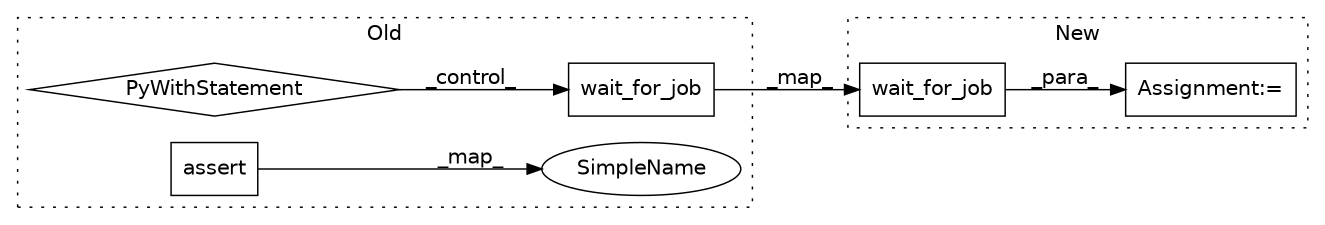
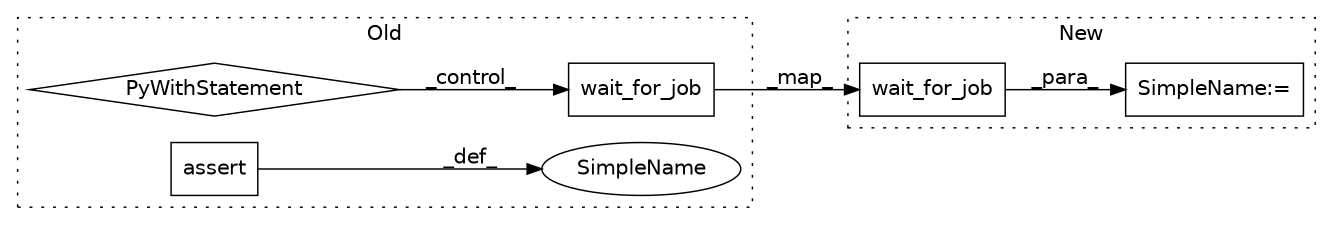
node "Assignment:=": label "Assignment:=" -> "SimpleName:="
edge "assert" -> "SimpleName": label "_map_" -> "_def_"
